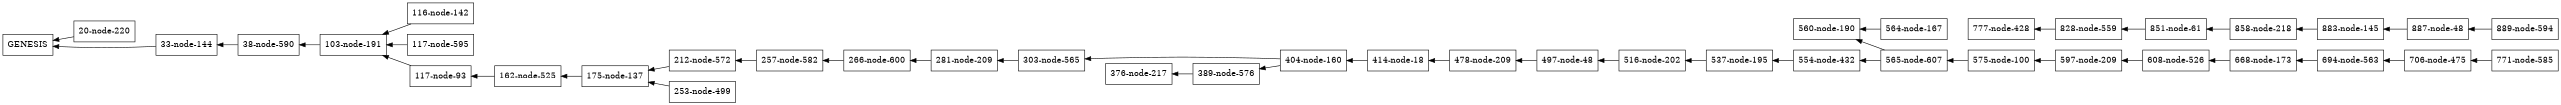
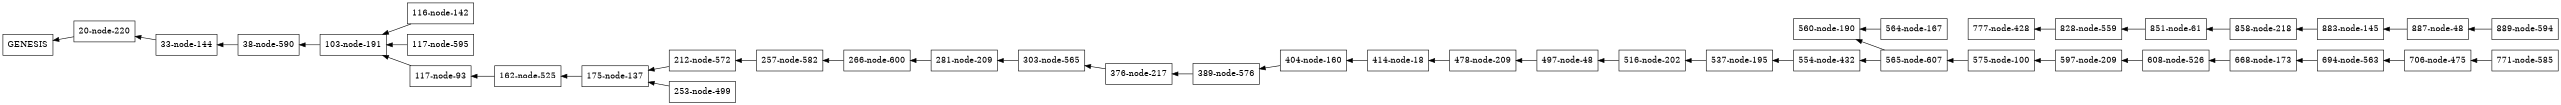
edge "33-node-144" -> "GENESIS": now "33-node-144" -> "20-node-220"
edge "404-node-160" -> "303-node-565": now "376-node-217" -> "303-node-565"
